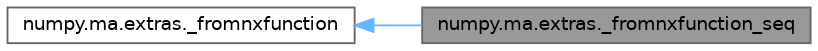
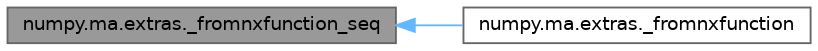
edge "numpy.ma.extras._fromnxfunction_seq" -> "numpy.ma.extras._fromnxfunction": reversed
